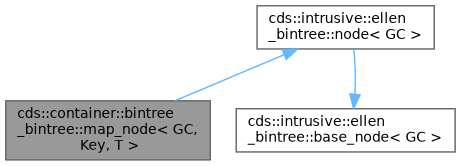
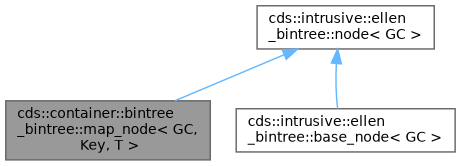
edge "cds::intrusive::ellen _bintree::node< GC >" -> "cds::intrusive::ellen _bintree::base_node< GC >": reversed
